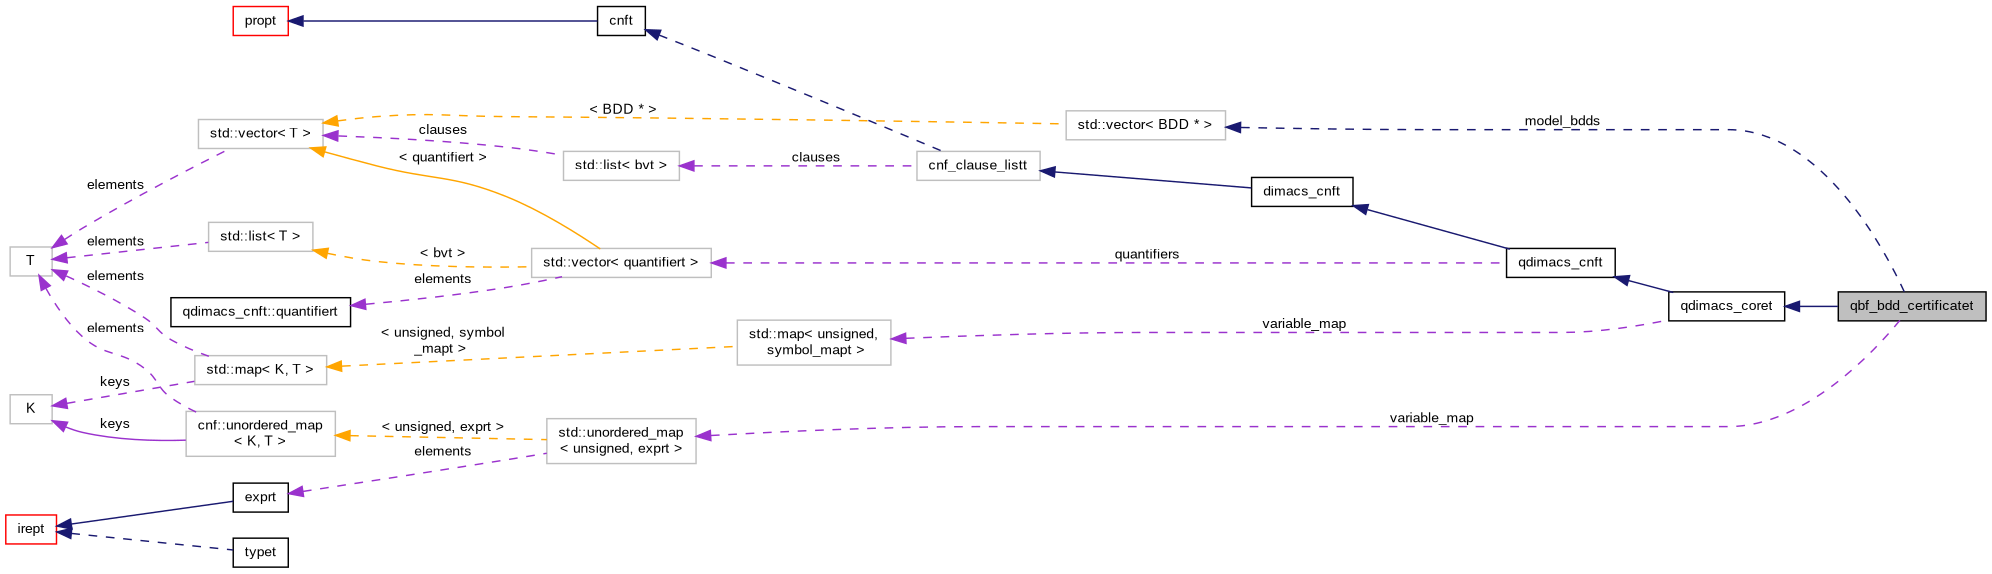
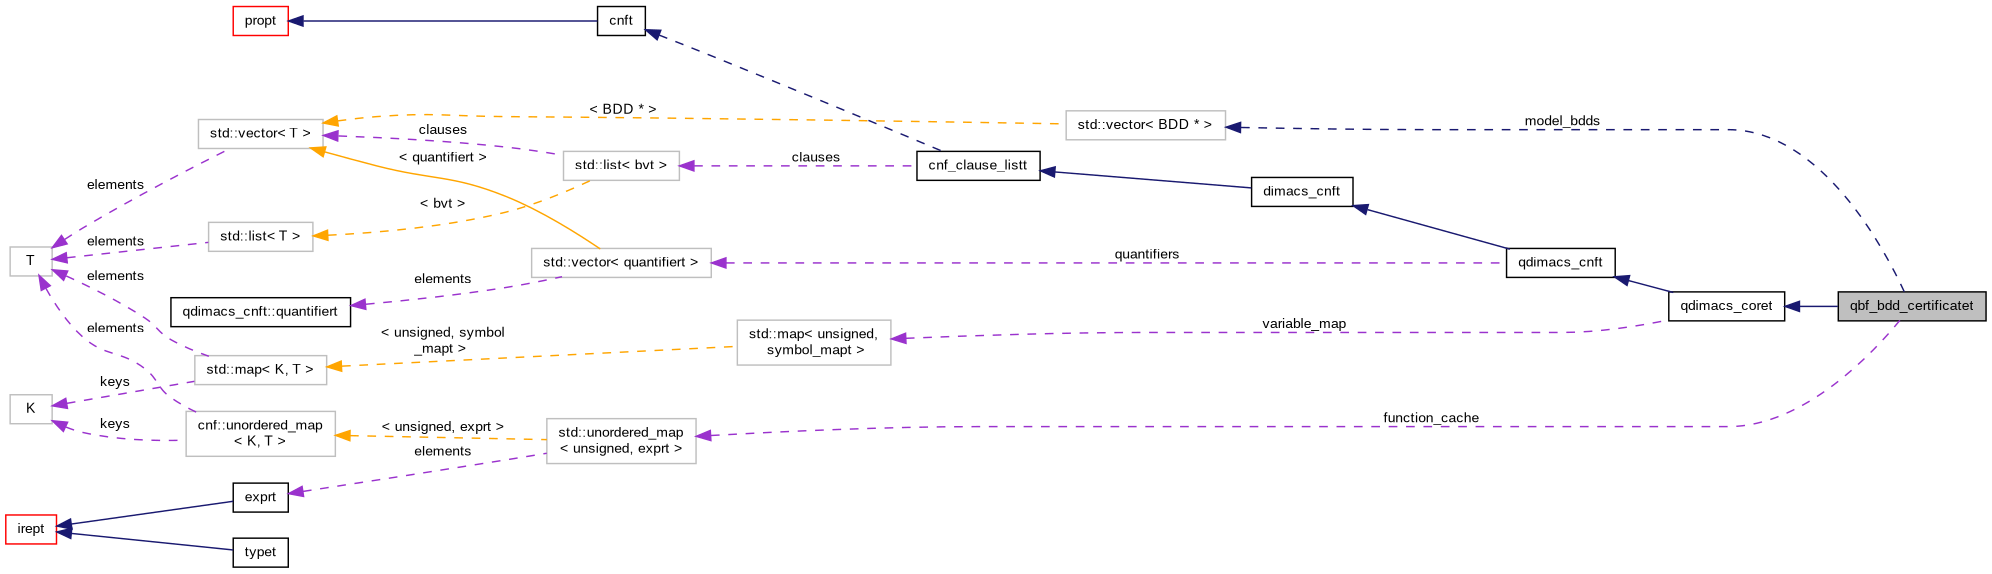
node "cnf_clause_listt": color grey75 -> black
edge "std::vector< quantifiert >" -> "std::list< T >": now "std::list< bvt >" -> "std::list< T >"
edge "qbf_bdd_certificatet" -> "std::unordered_map < unsigned, exprt >": label " variable_map" -> " function_cache"
edge "cnf::unordered_map < K, T >" -> "K": style solid -> dashed
edge "typet" -> "irept": style dashed -> solid
